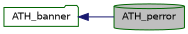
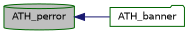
edge "ATH_perror" -> "ATH_banner": reversed
